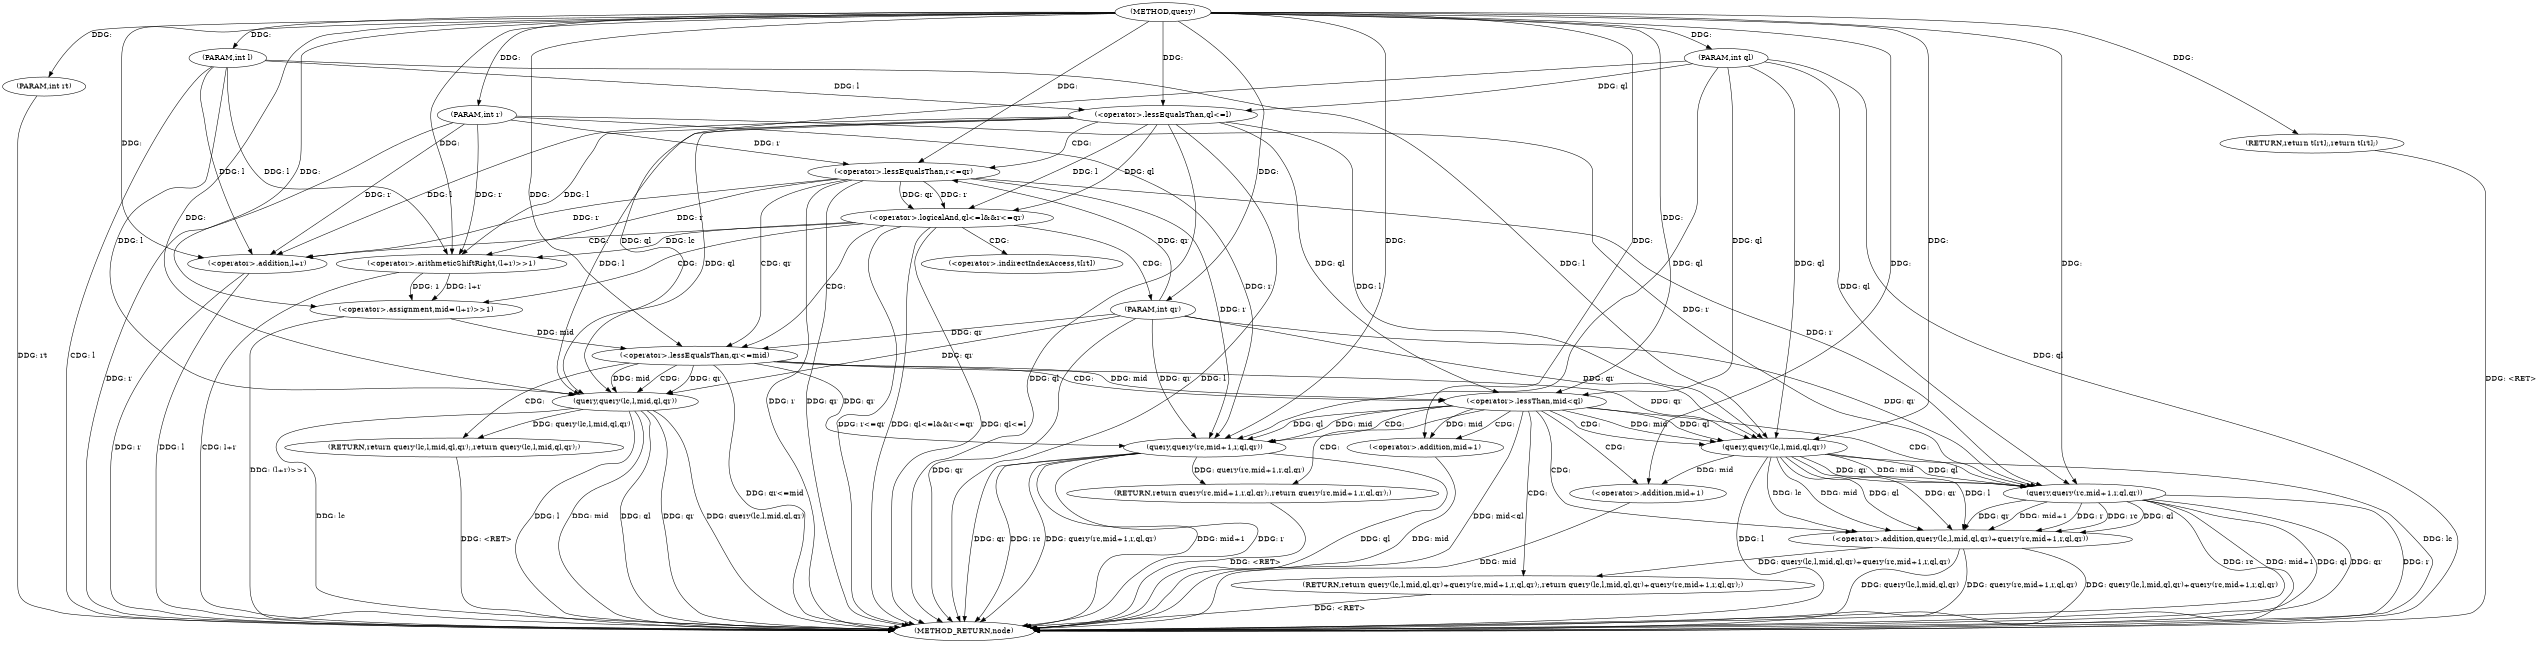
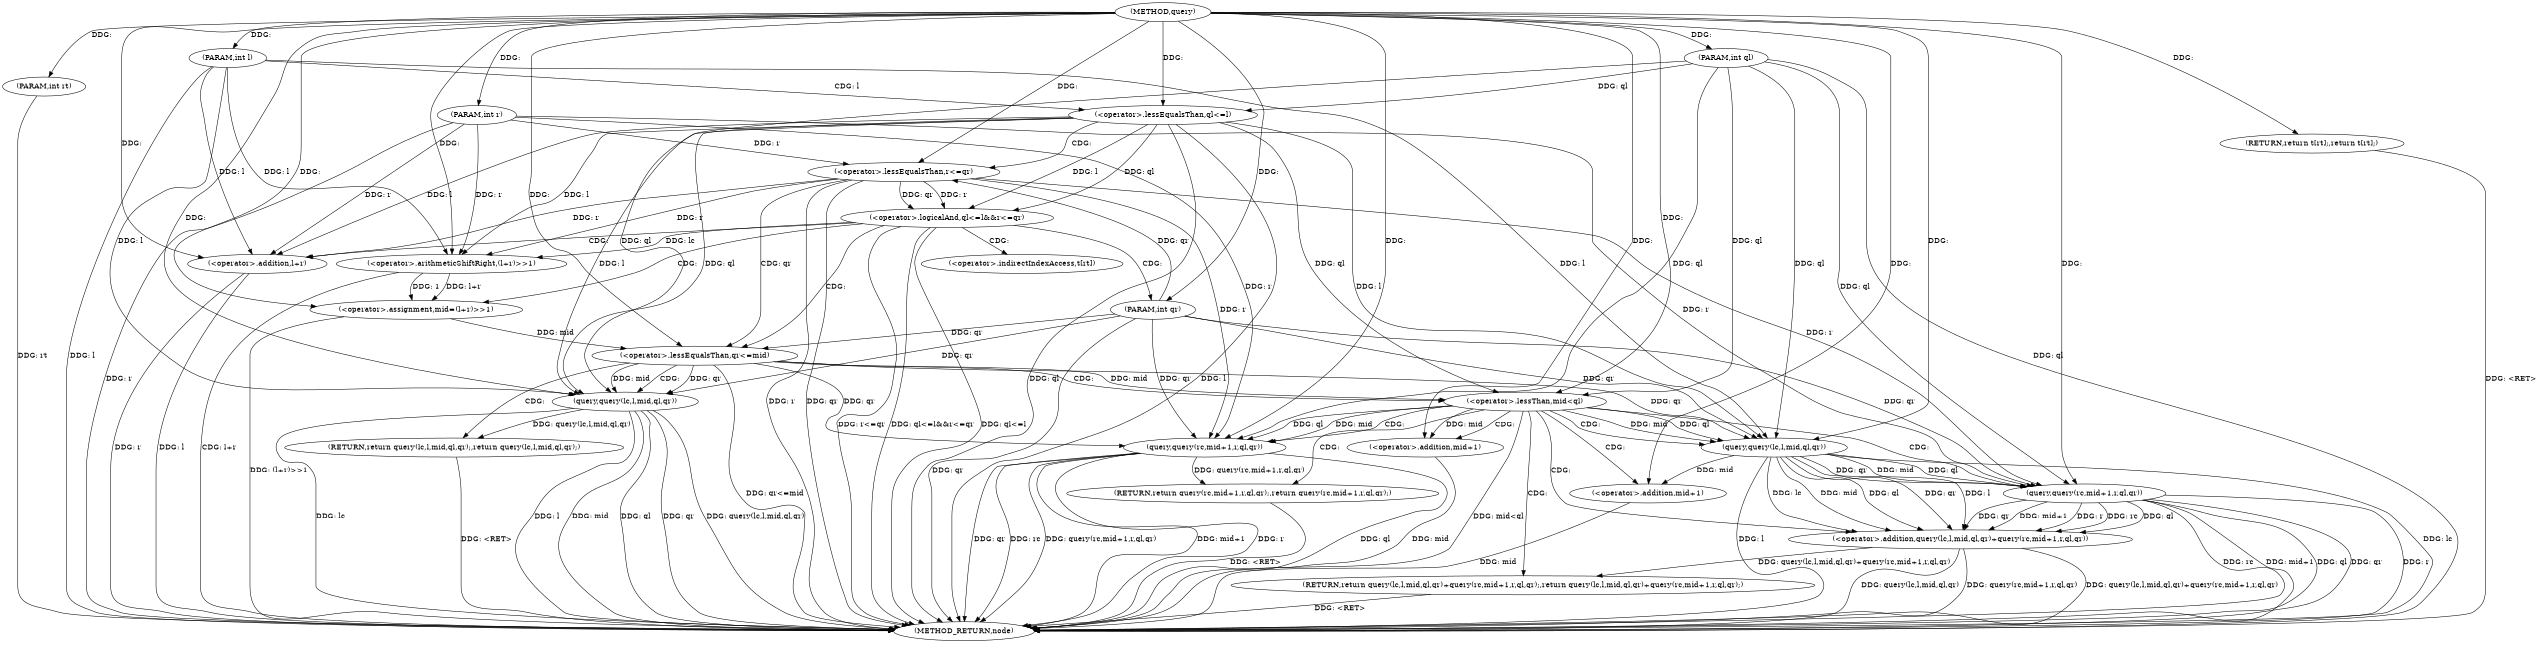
edge "(PARAM,int l)" -> "(<operator>.lessEqualsThan,ql<=l)": label "DDG: l" -> "CDG: l"
edge "(PARAM,int l)" -> "(METHOD_RETURN,node)": label "CDG: l" -> "DDG: l"
